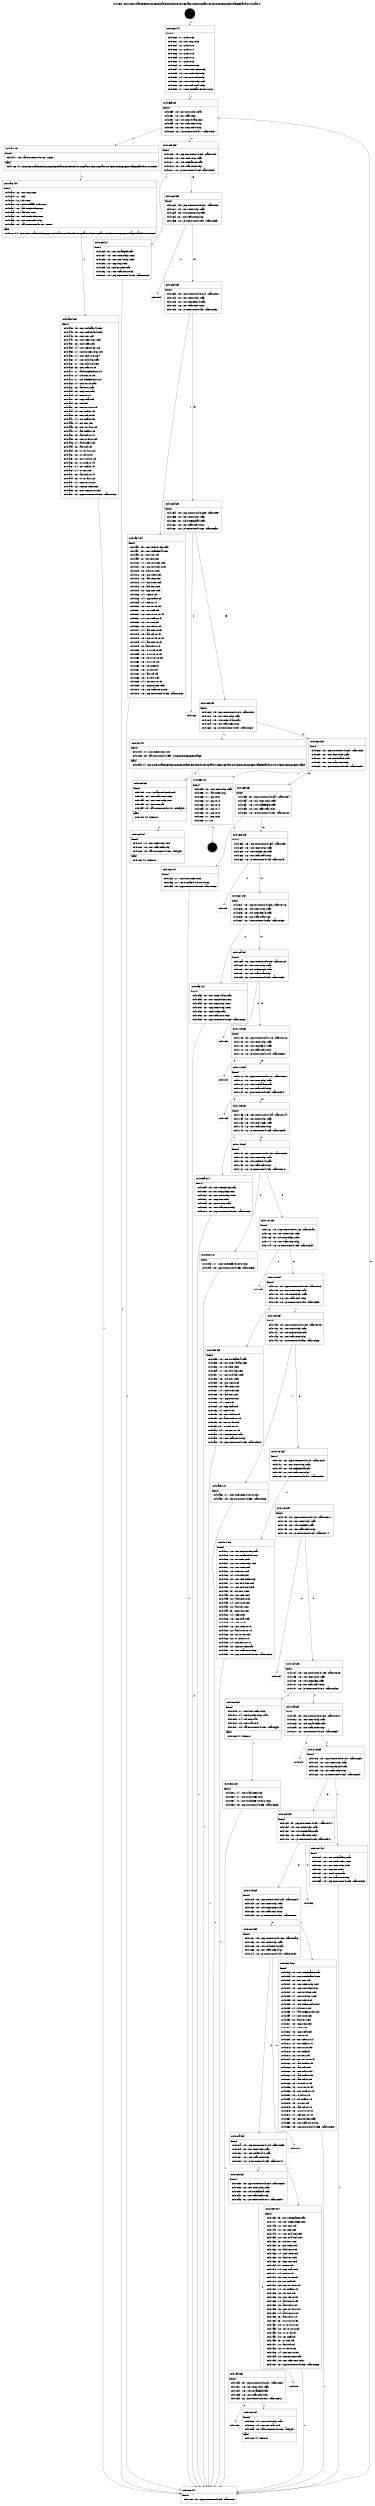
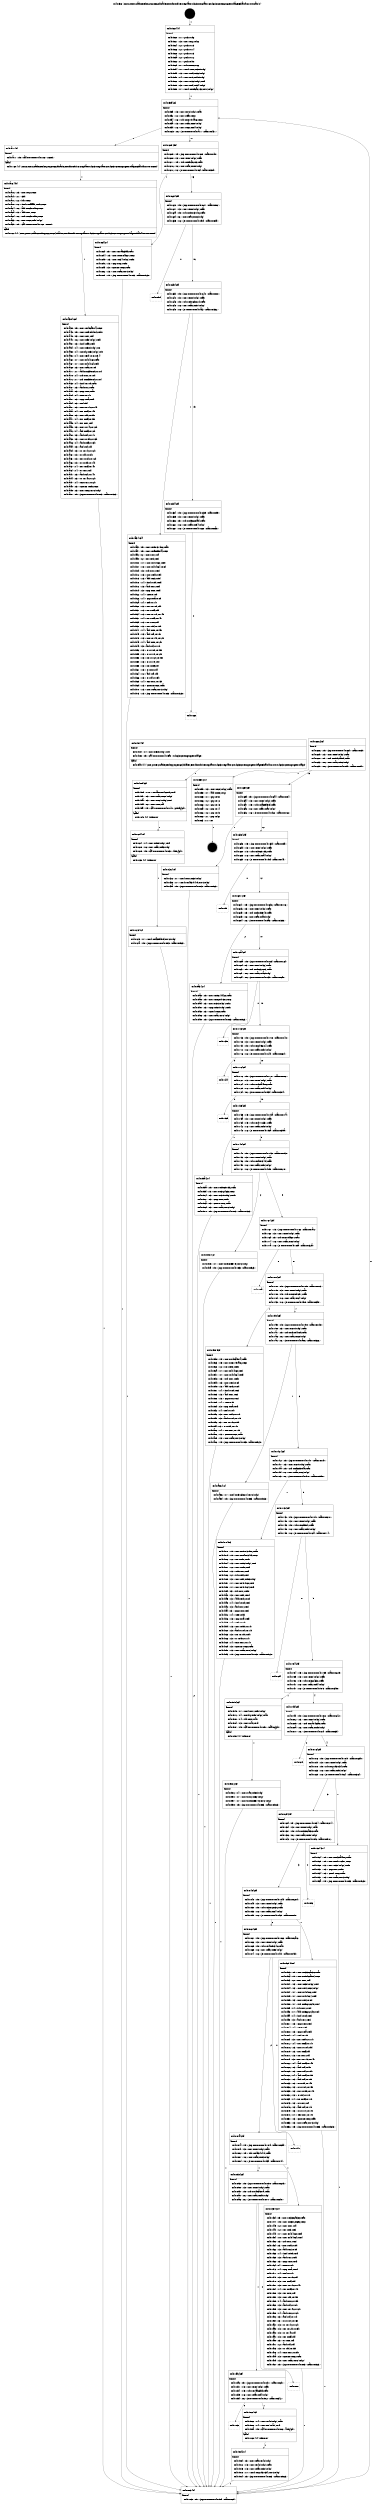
node "0x40166d [25]": removed
node "0x401c13 [12]": added
edge "0x4017b2 [25]" -> "0x4017cb [25]": added, label "5"
edge "0x401893 [25]" -> "0x4018ac [25]": added, label "1"
node "0x40190f [21]": added
